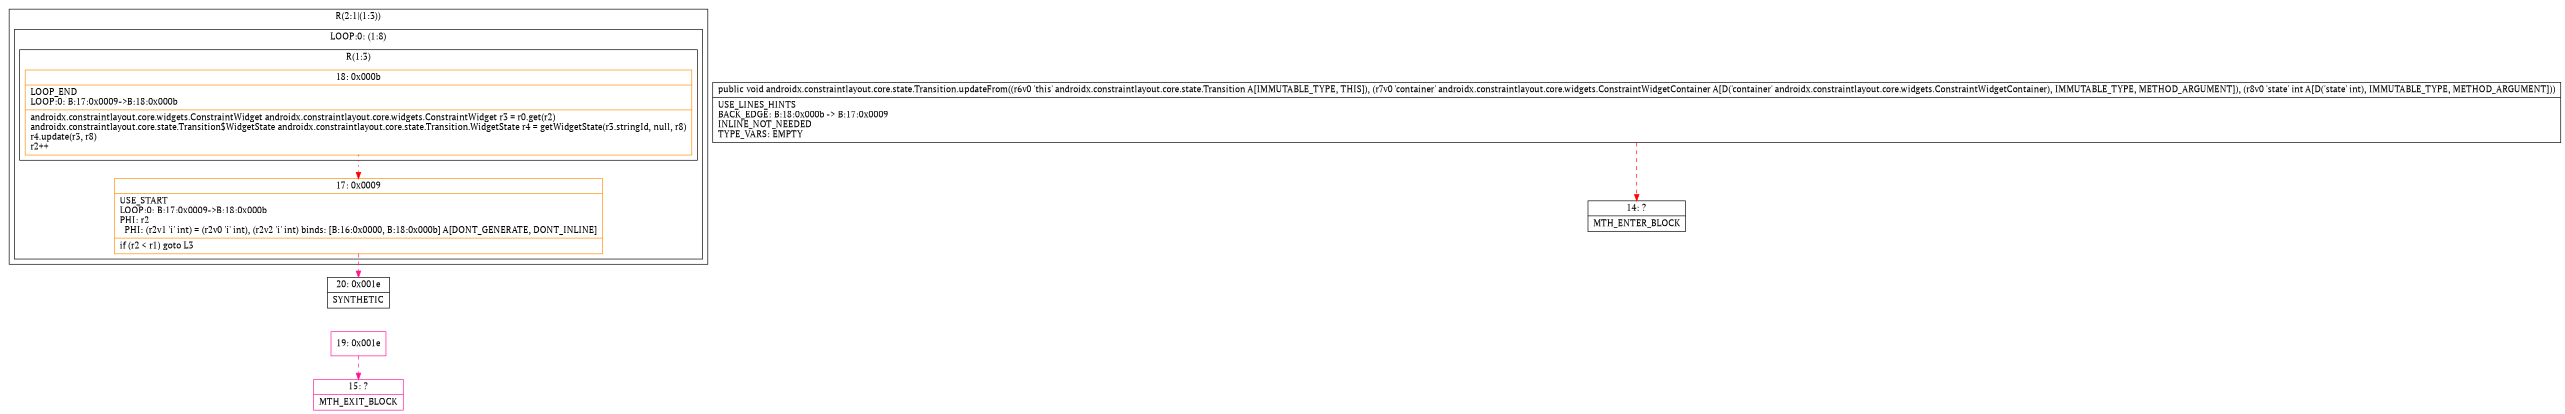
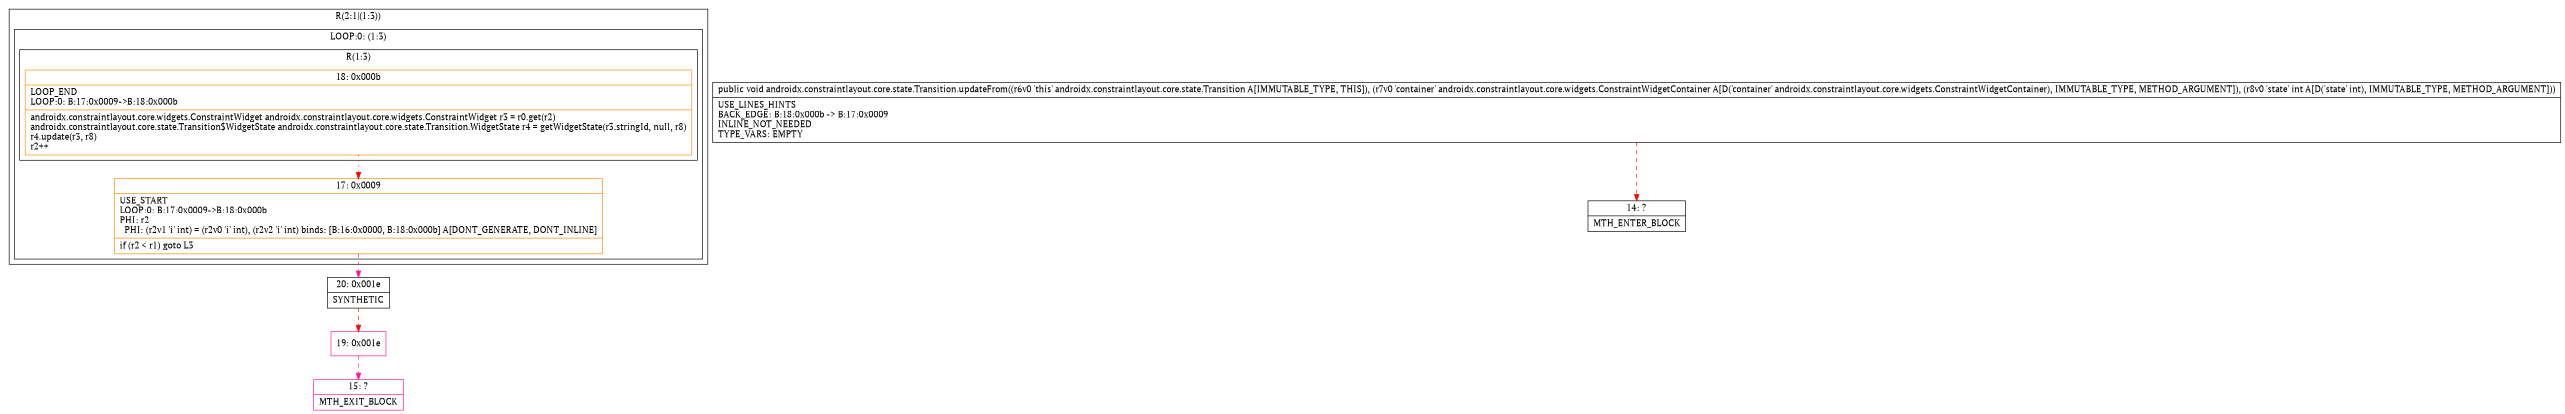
cluster "LOOP:0: (1:8)": label "LOOP:0: (1:8)" -> "LOOP:0: (1:3)"
edge "20: 0x001e" -> "19: 0x001e": added
